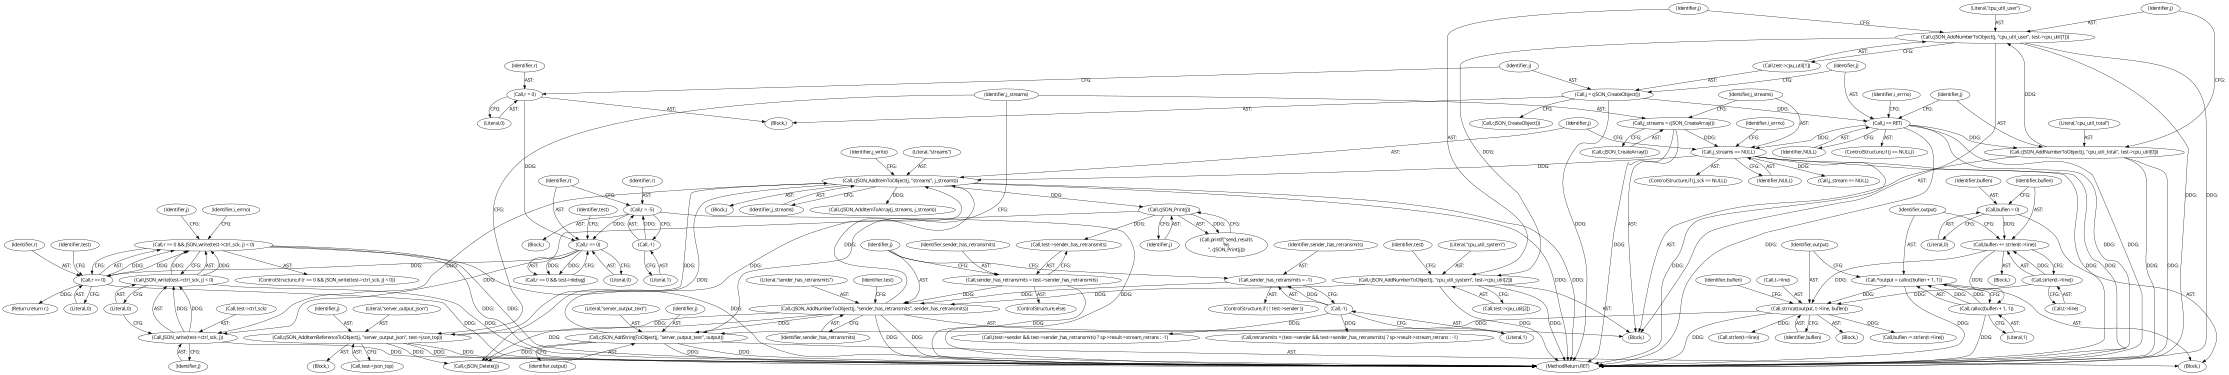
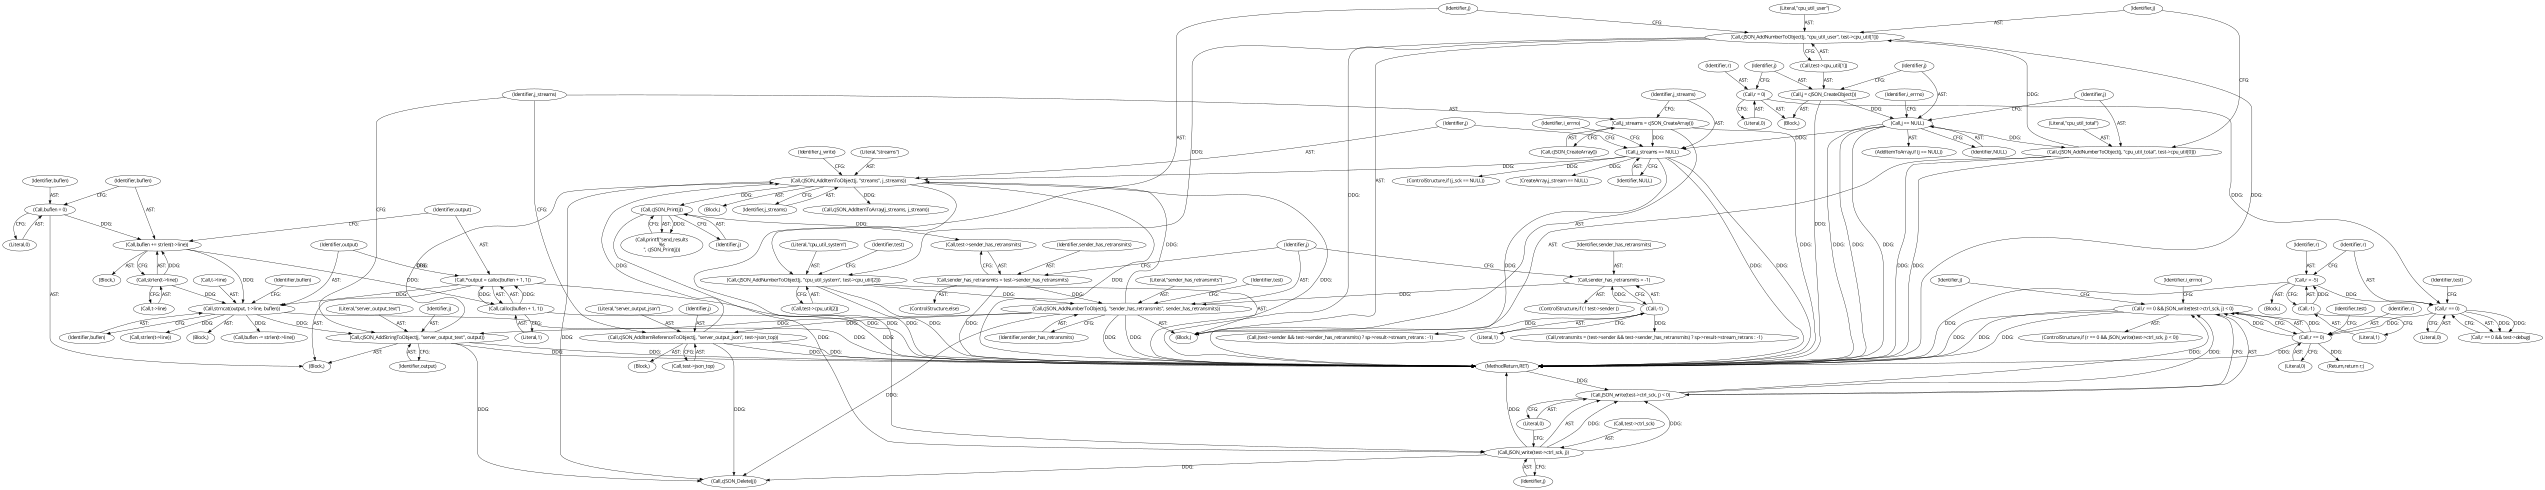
node "(Call,cJSON_CreateObject())": removed
node "(Call,j == RET)": label "(Call,j == RET)" -> "(Call,j == NULL)"
node "(ControlStructure,if (j == NULL))": label "(ControlStructure,if (j == NULL))" -> "(AddItemToArray,if (j == NULL))"
edge "(Call,j_streams == NULL)" -> "(ControlStructure,if (j_sck == NULL))": label "AST: " -> "DDG: "
node "(Call,j_stream == NULL)": label "(Call,j_stream == NULL)" -> "(CreateArray,j_stream == NULL)"
edge "(Call,*output = calloc(buflen + 1, 1))" -> "(Call,calloc(buflen + 1, 1))": label "CFG: " -> "AST: "
edge "(Call,JSON_write(test->ctrl_sck, j) < 0)" -> "(MethodReturn,RET)": reversed
edge "(Call,JSON_write(test->ctrl_sck, j))" -> "(Call,cJSON_Delete(j))": added, label "DDG:"
